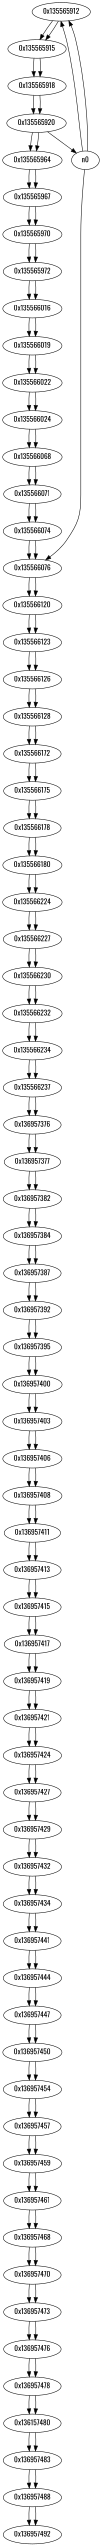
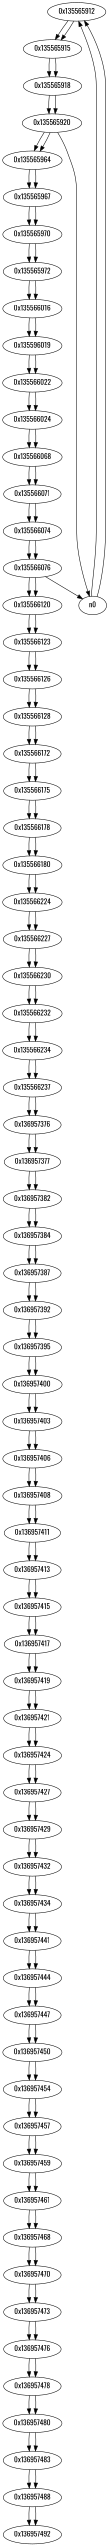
node "0x135566019": label "0x135566019" -> "0x135596019"
edge "n0" -> "0x135566076": reversed
node "0x136157480": label "0x136157480" -> "0x136957480"
